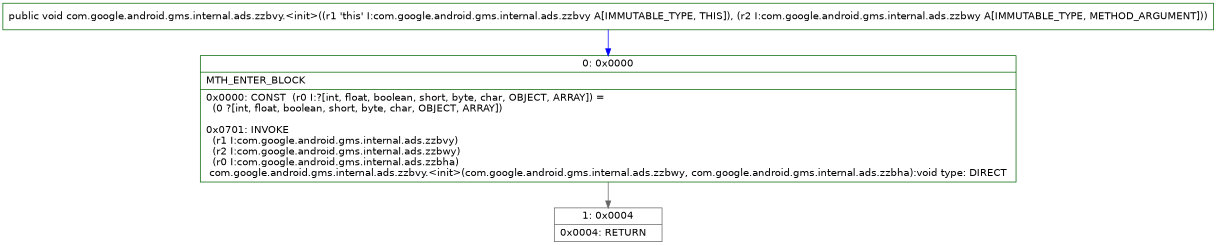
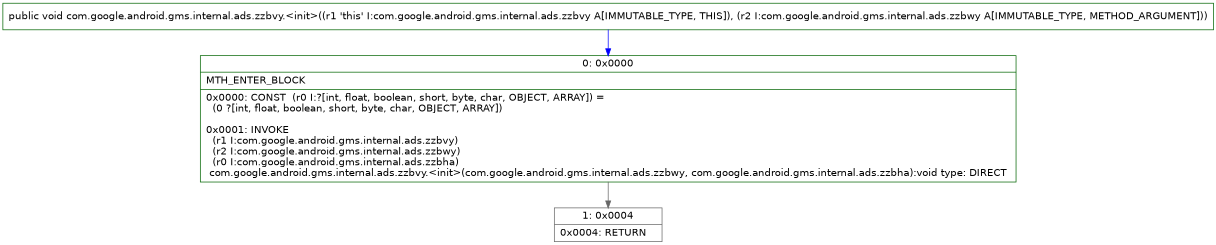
node "0: 0x0000": text "0x0701: INVOKE" -> "0x0001: INVOKE"
